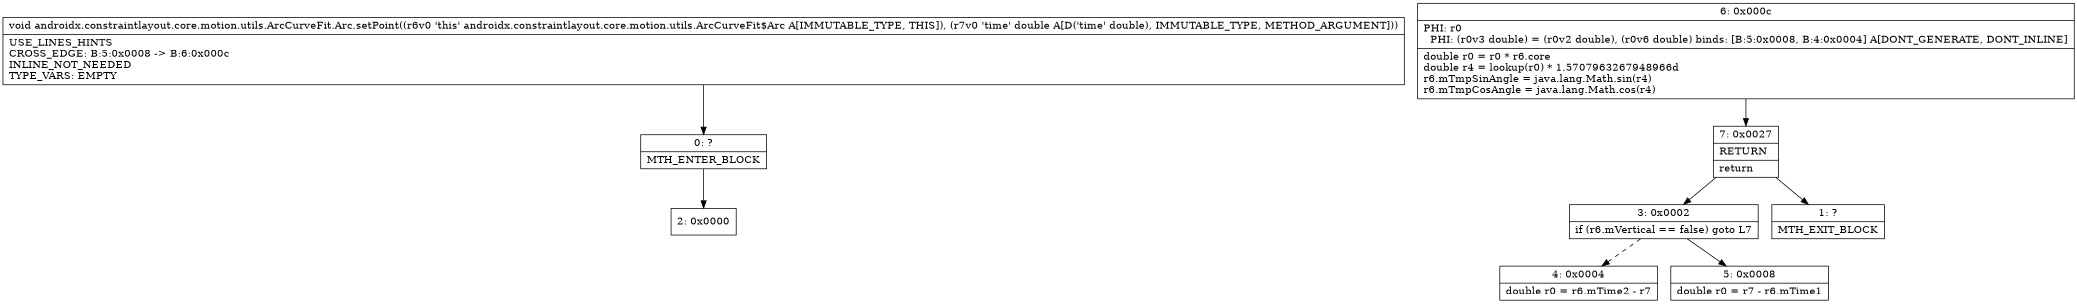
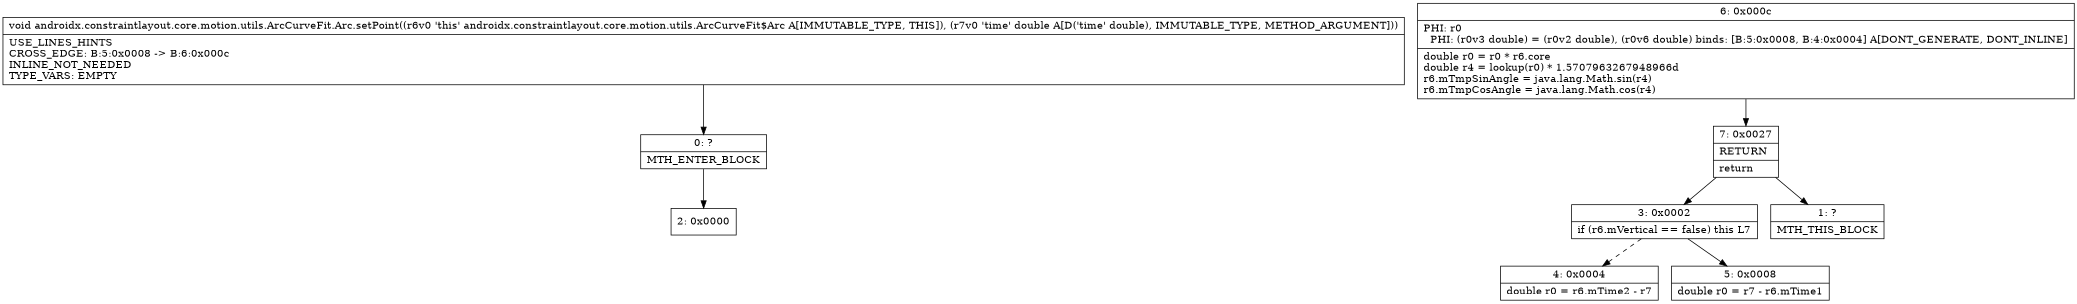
node "3: 0x0002": text "if (r6.mVertical == false) goto L7" -> "if (r6.mVertical == false) this L7"
node "1: ?": text "MTH_EXIT_BLOCK" -> "MTH_THIS_BLOCK"
